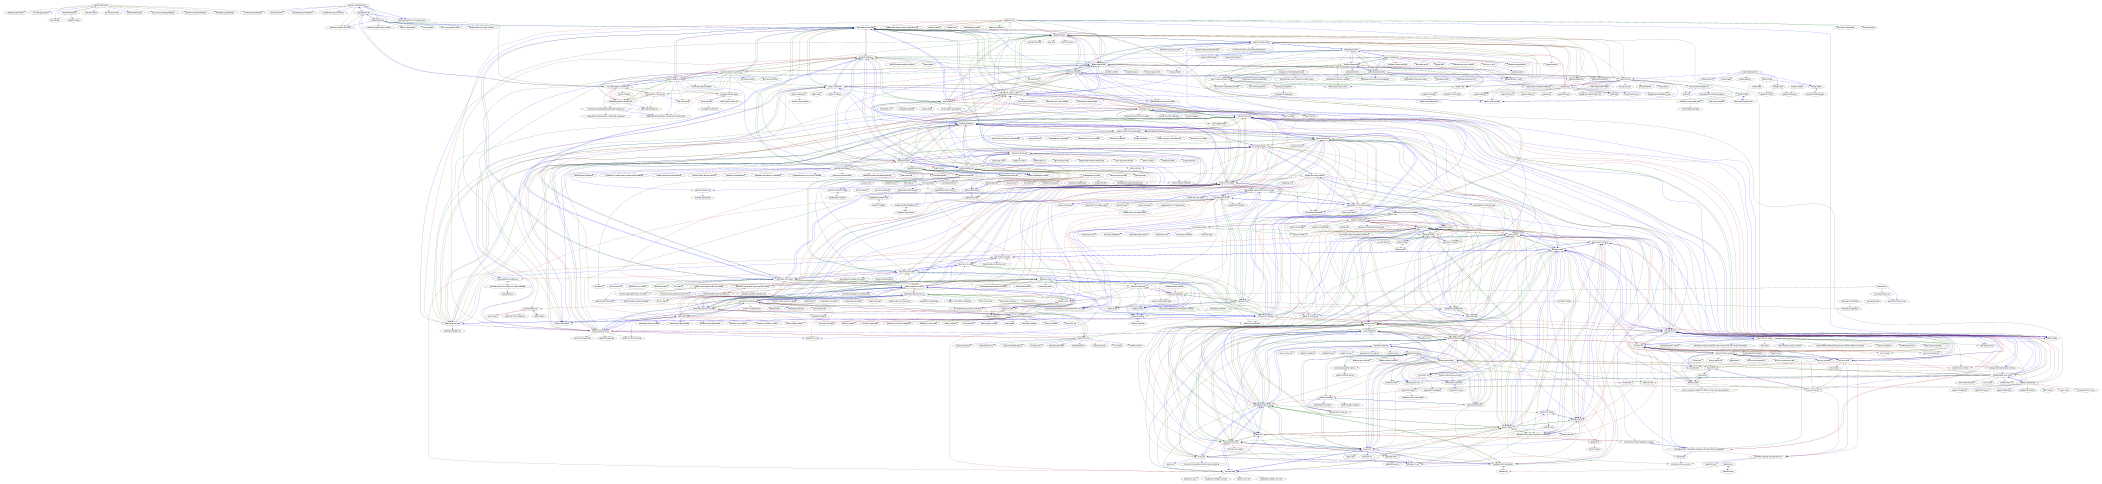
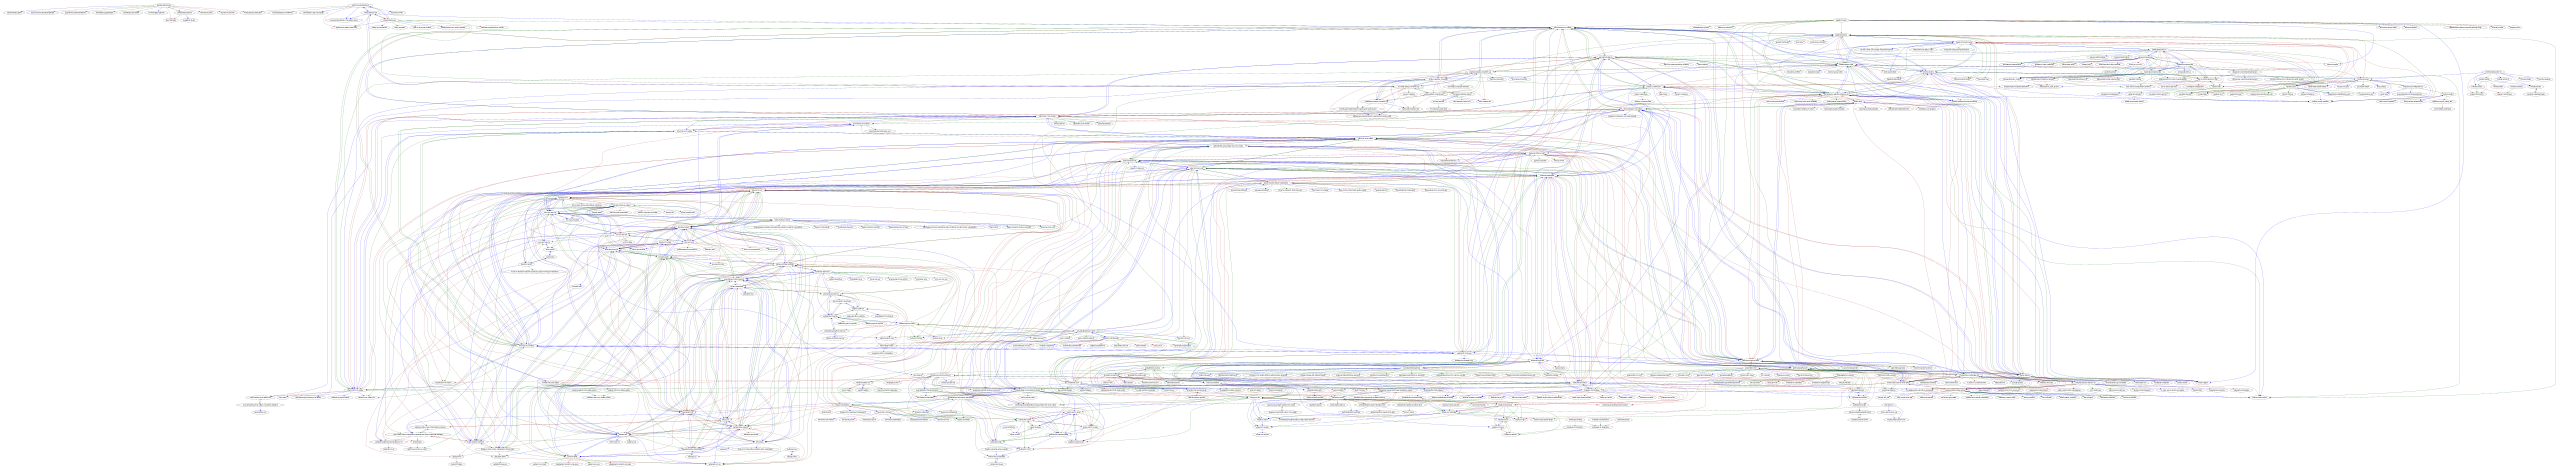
node "soimort/you-get": label "soimort/you-get" -> "soimort/you-octostats"
node "HomeOfVapourSynthEvolution/VapourSynth-waifu2x-opt": removed
node "Fanghua-Yu/SUPIR": removed
node "ptrsuder/IEU.Core": label "ptrsuder/IEU.Core" -> "ptrsuder/AUTOMATIC.Core"
node "Zuntan03/Zuntan": label "Zuntan03/Zuntan" -> "Zuntan03/CharFramework"
node "the1812/Bilibili-Evolved": removed
node "slowmoVideo/sound": label "slowmoVideo/sound" -> "slowmoVideo/slowmoVideo"
